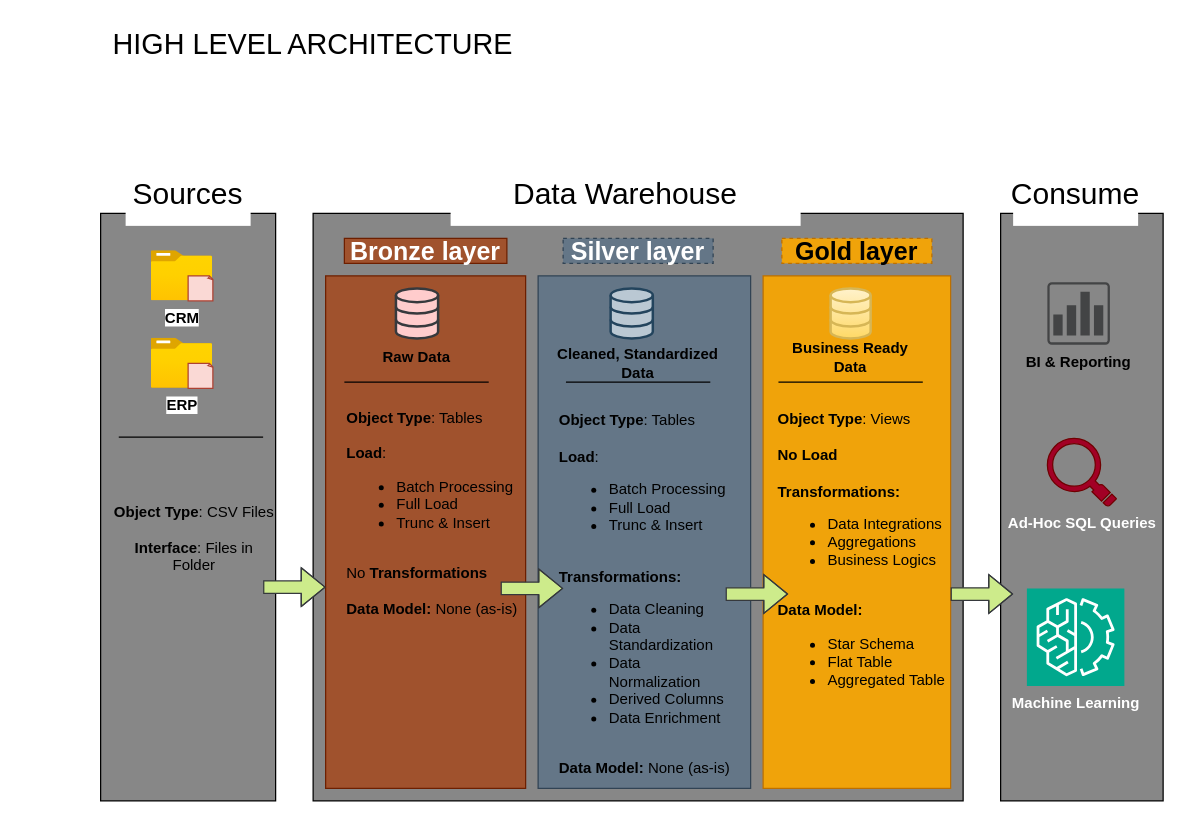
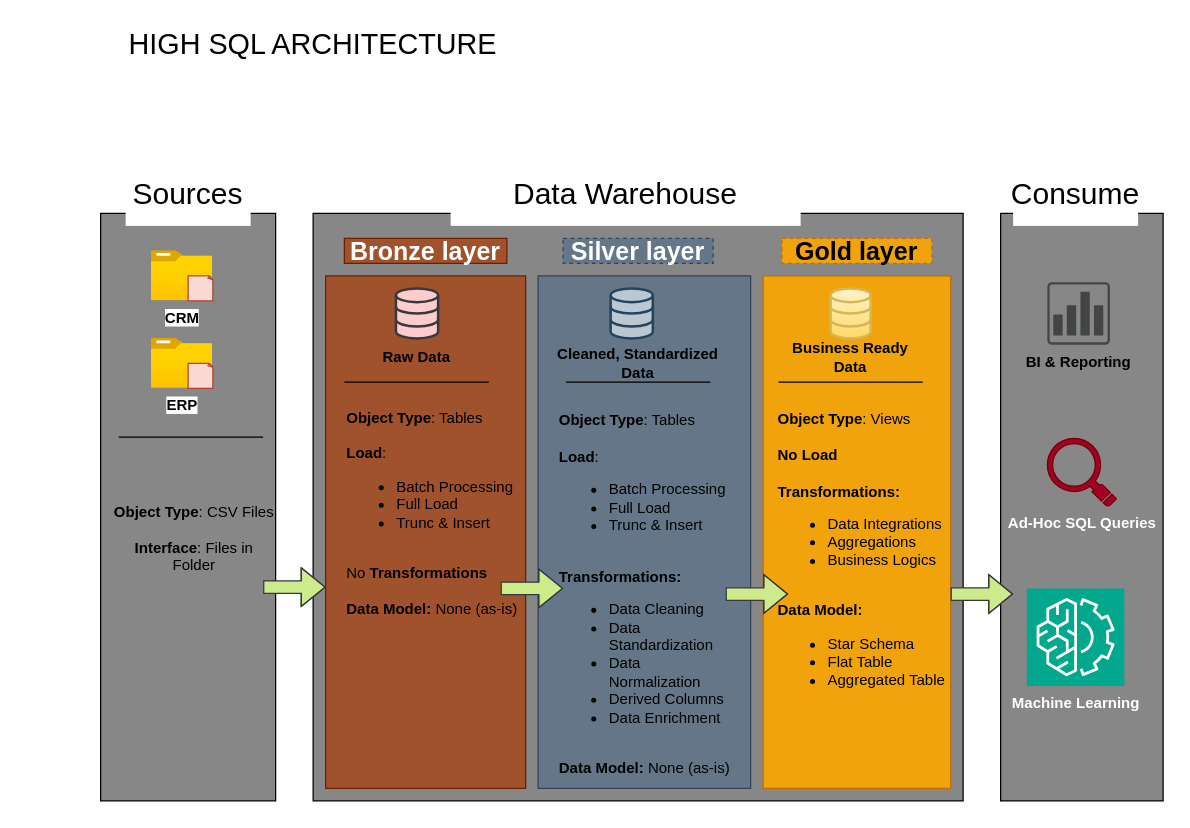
node "HIGH LEVEL ARCHITECTURE": label "HIGH LEVEL ARCHITECTURE" -> "HIGH SQL ARCHITECTURE"
